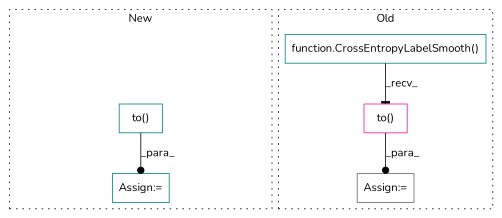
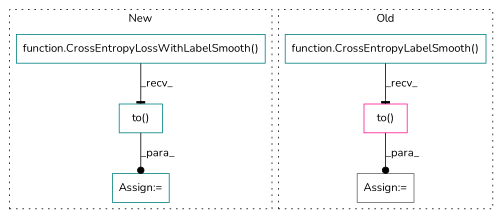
node "function.CrossEntropyLossWithLabelSmooth()": added
